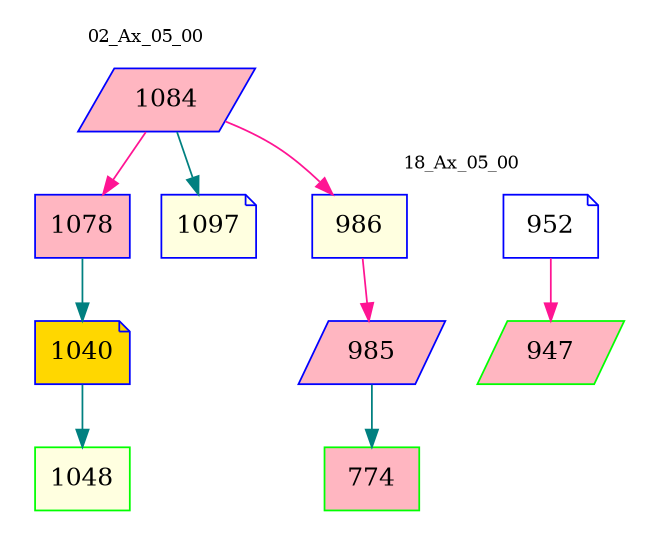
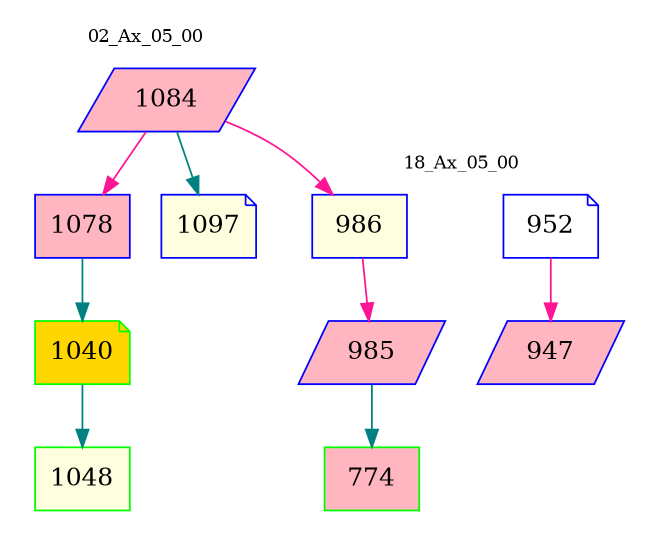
node "1040": color blue -> green
node "947": color green -> blue
